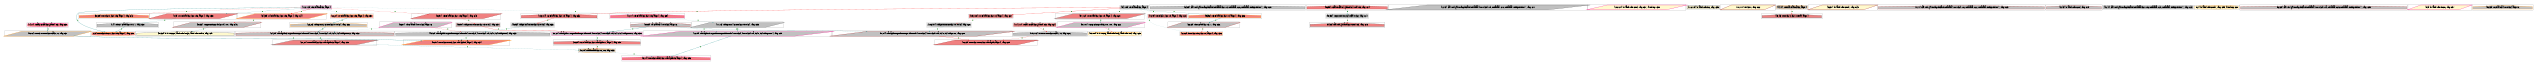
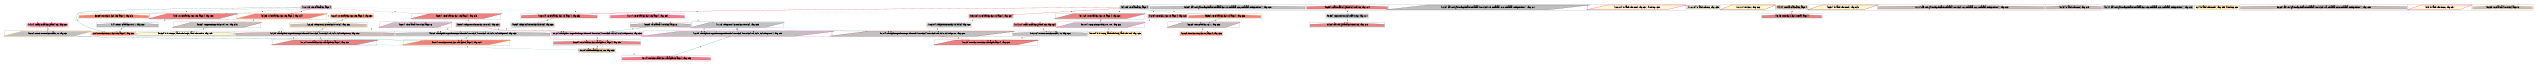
edge "[112/113]  %i6 = alloca i32, align 4" -> "[22/27]  %7 = load i32, i32* %i6, align 4, !dbg !651": now "[112/113]  %i6 = alloca i32, align 4" -> "[23/26]  %idxprom12 = zext i32 %7 to i64, !dbg !652"
